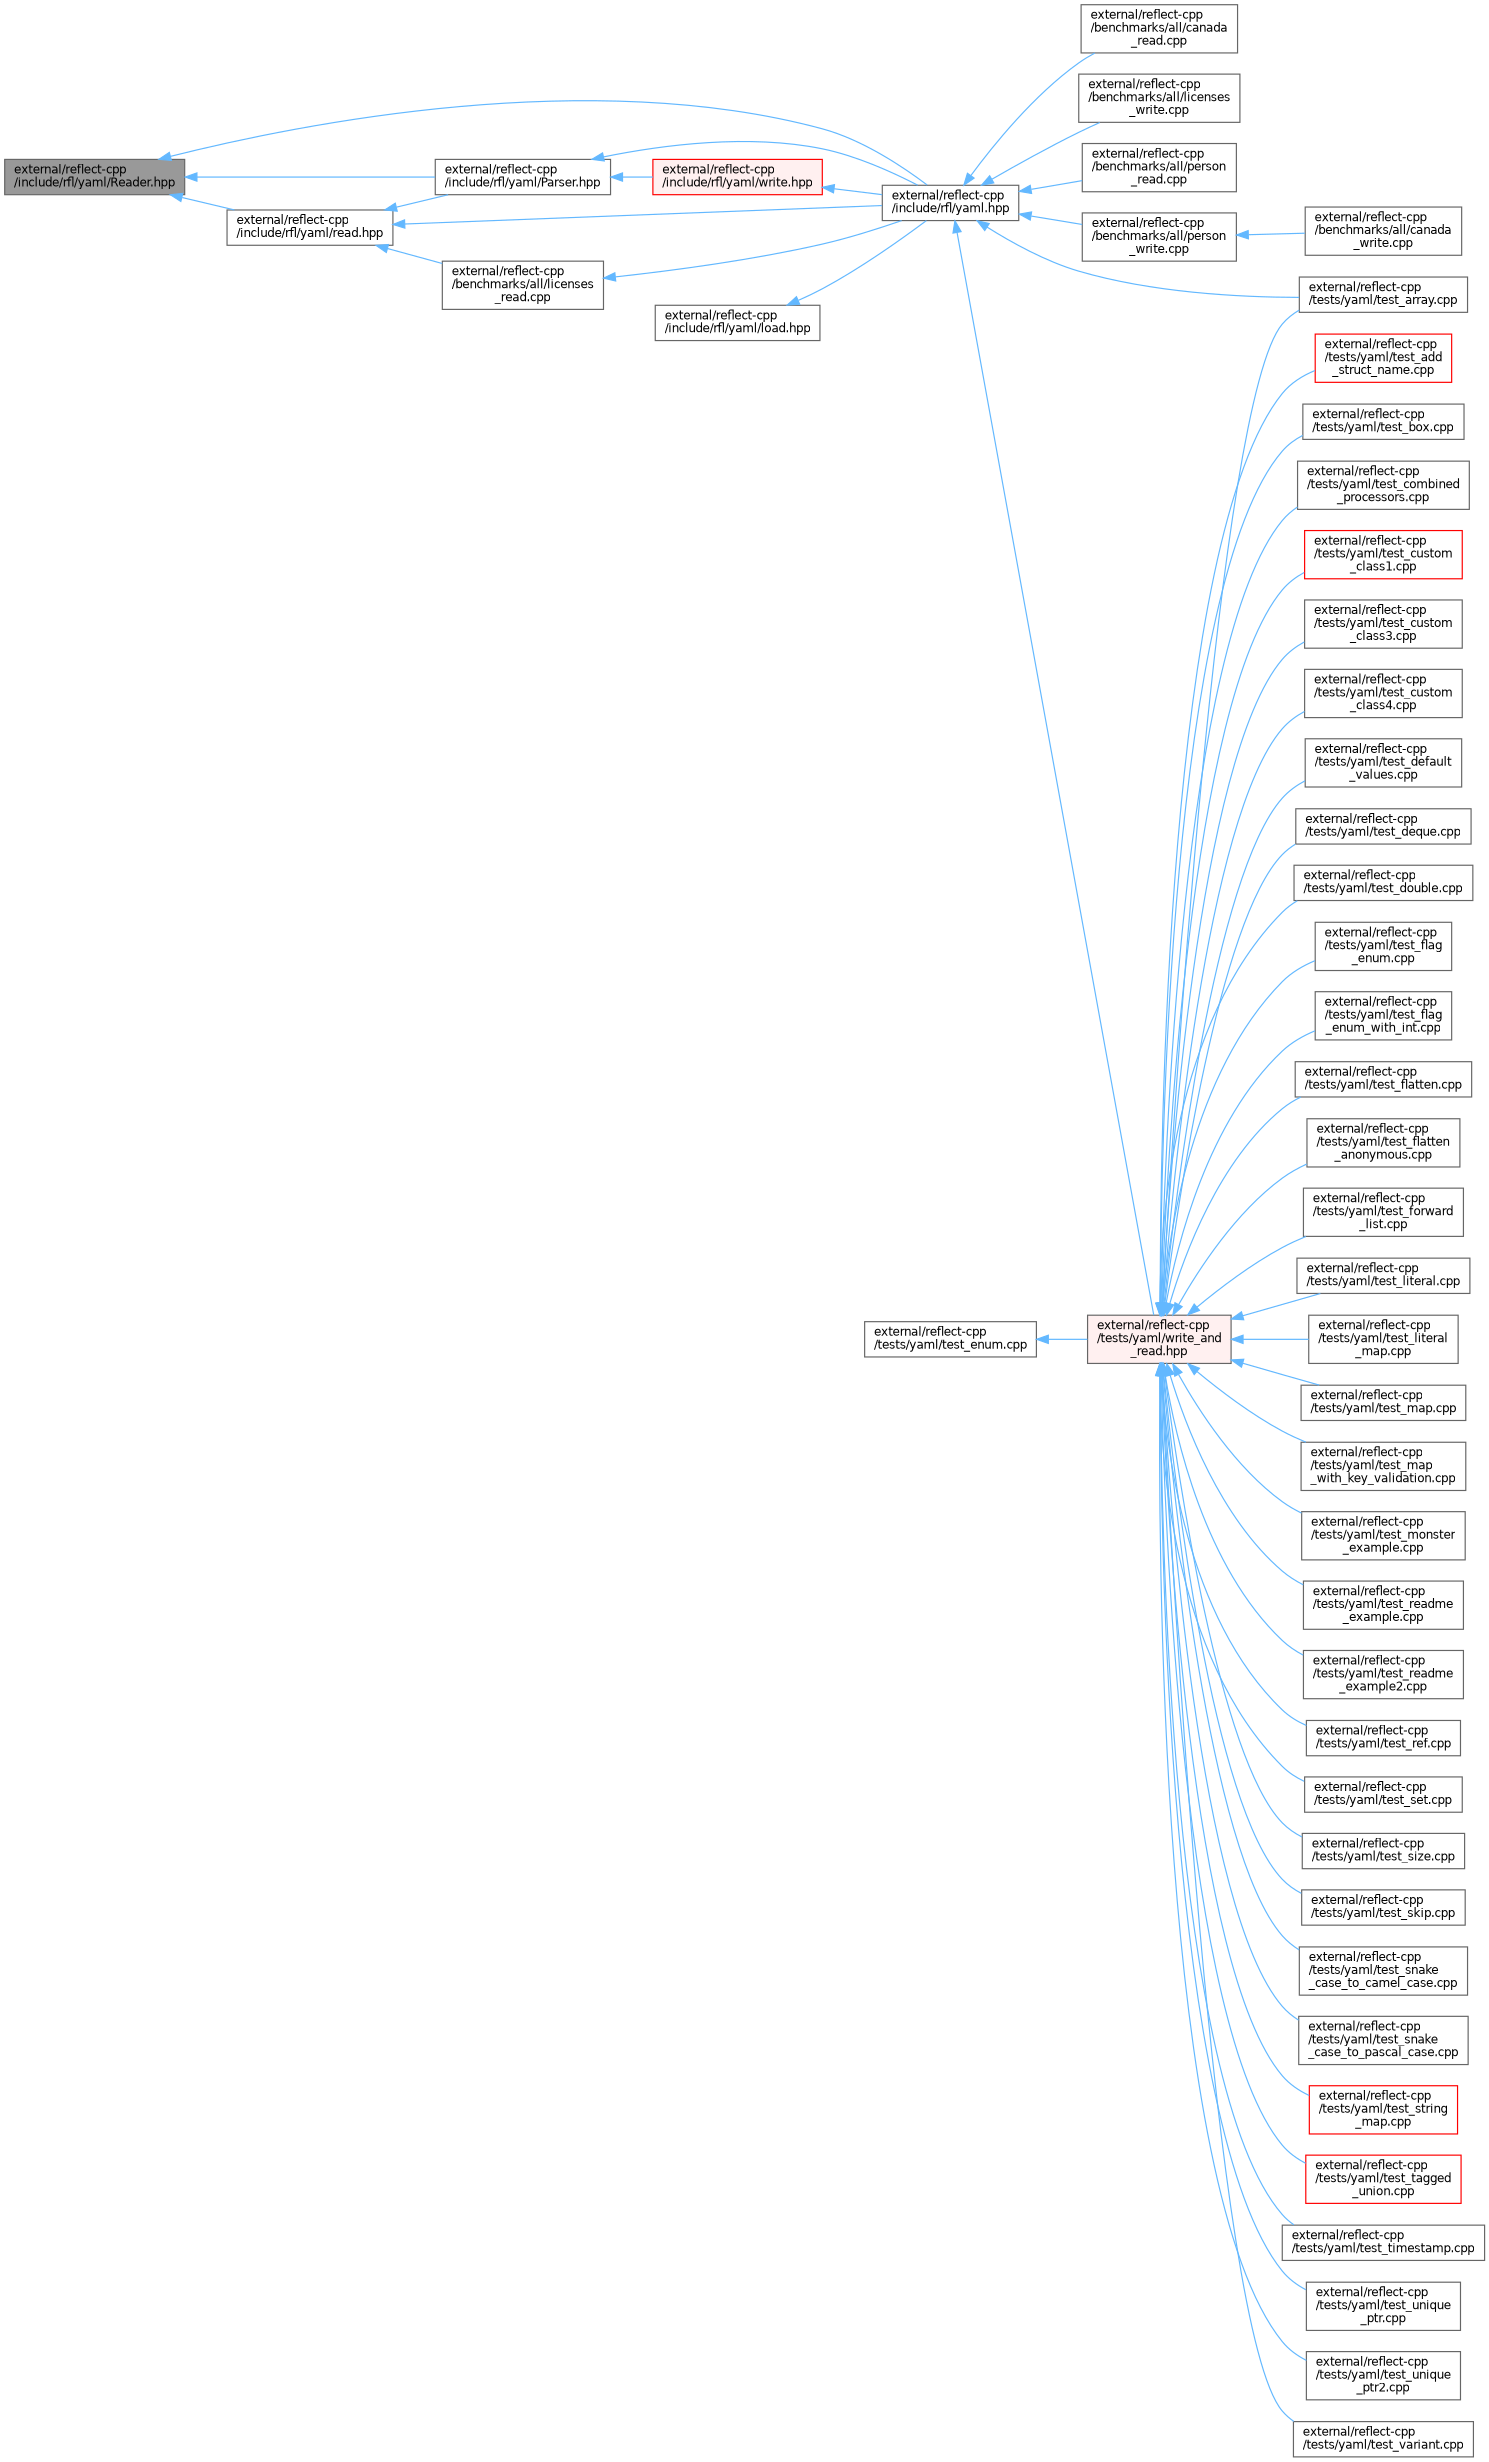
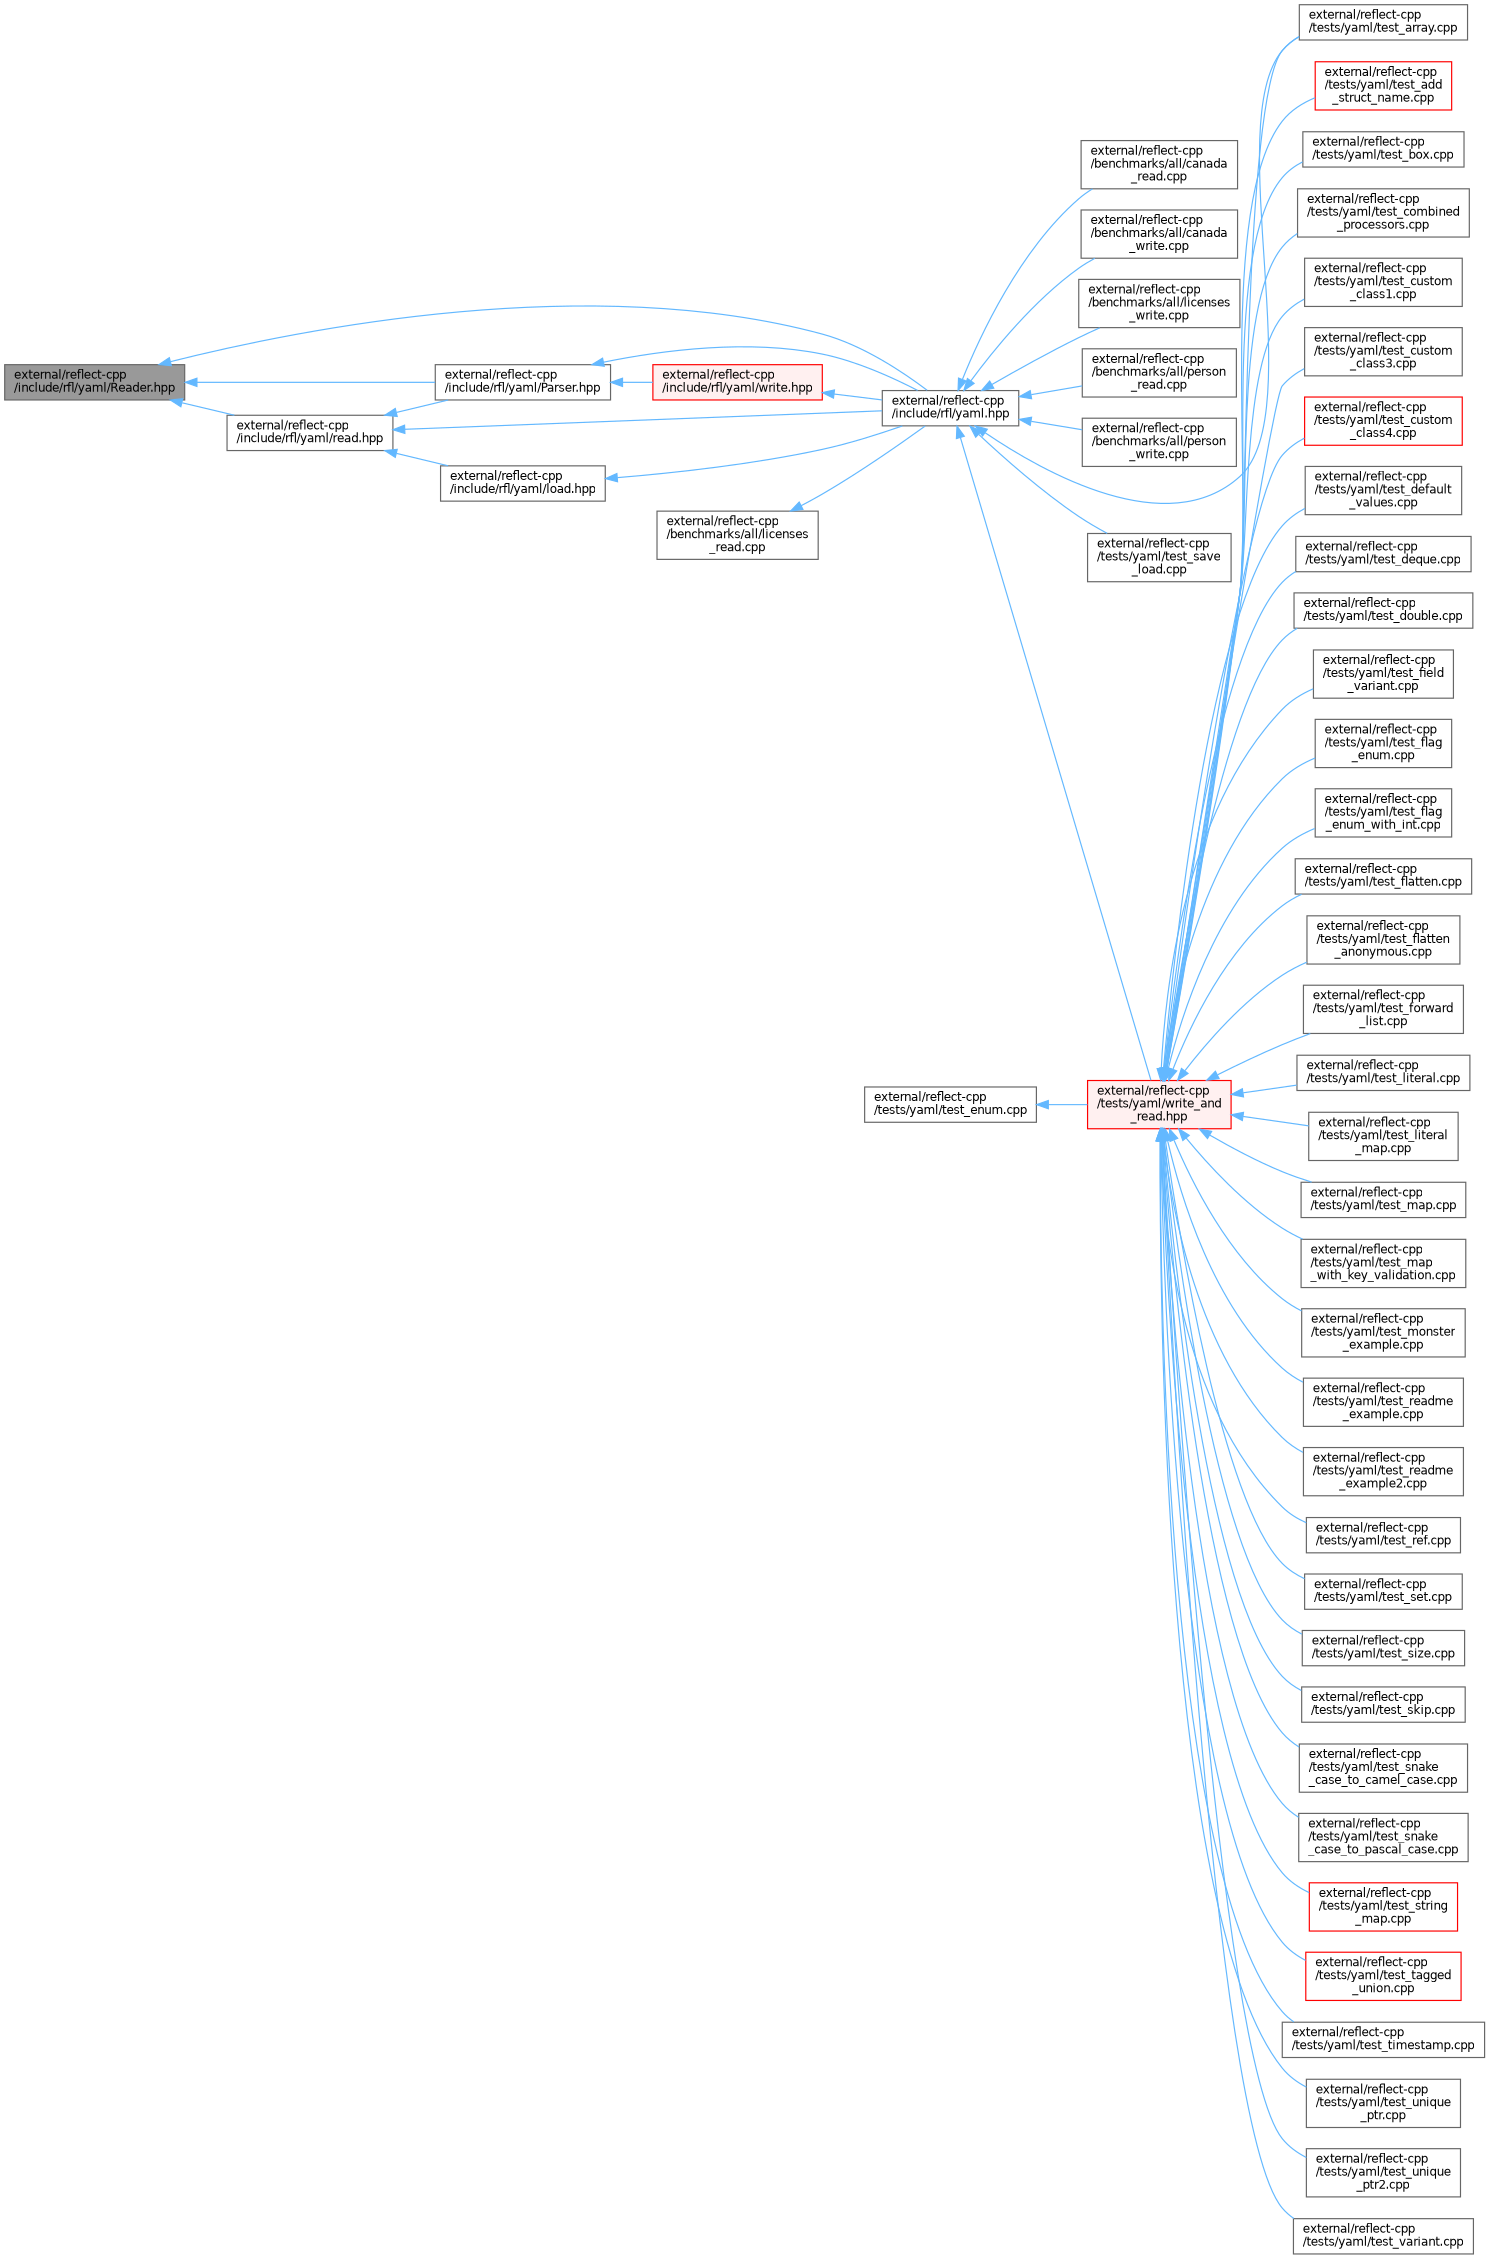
edge "external/reflect-cpp /benchmarks/all/canada _write.cpp" -> "external/reflect-cpp /benchmarks/all/person _write.cpp": now "external/reflect-cpp /benchmarks/all/canada _write.cpp" -> "external/reflect-cpp /include/rfl/yaml.hpp"
edge "external/reflect-cpp /benchmarks/all/licenses _read.cpp" -> "external/reflect-cpp /include/rfl/yaml/read.hpp": now "external/reflect-cpp /include/rfl/yaml/load.hpp" -> "external/reflect-cpp /include/rfl/yaml/read.hpp"
node "external/reflect-cpp /tests/yaml/test_custom _class1.cpp": color red -> grey40
node "external/reflect-cpp /tests/yaml/test_save _load.cpp": added
node "external/reflect-cpp /tests/yaml/test_field _variant.cpp": added
node "external/reflect-cpp /tests/yaml/test_custom _class4.cpp": color grey40 -> red
node "external/reflect-cpp /tests/yaml/write_and _read.hpp": color grey40 -> red
